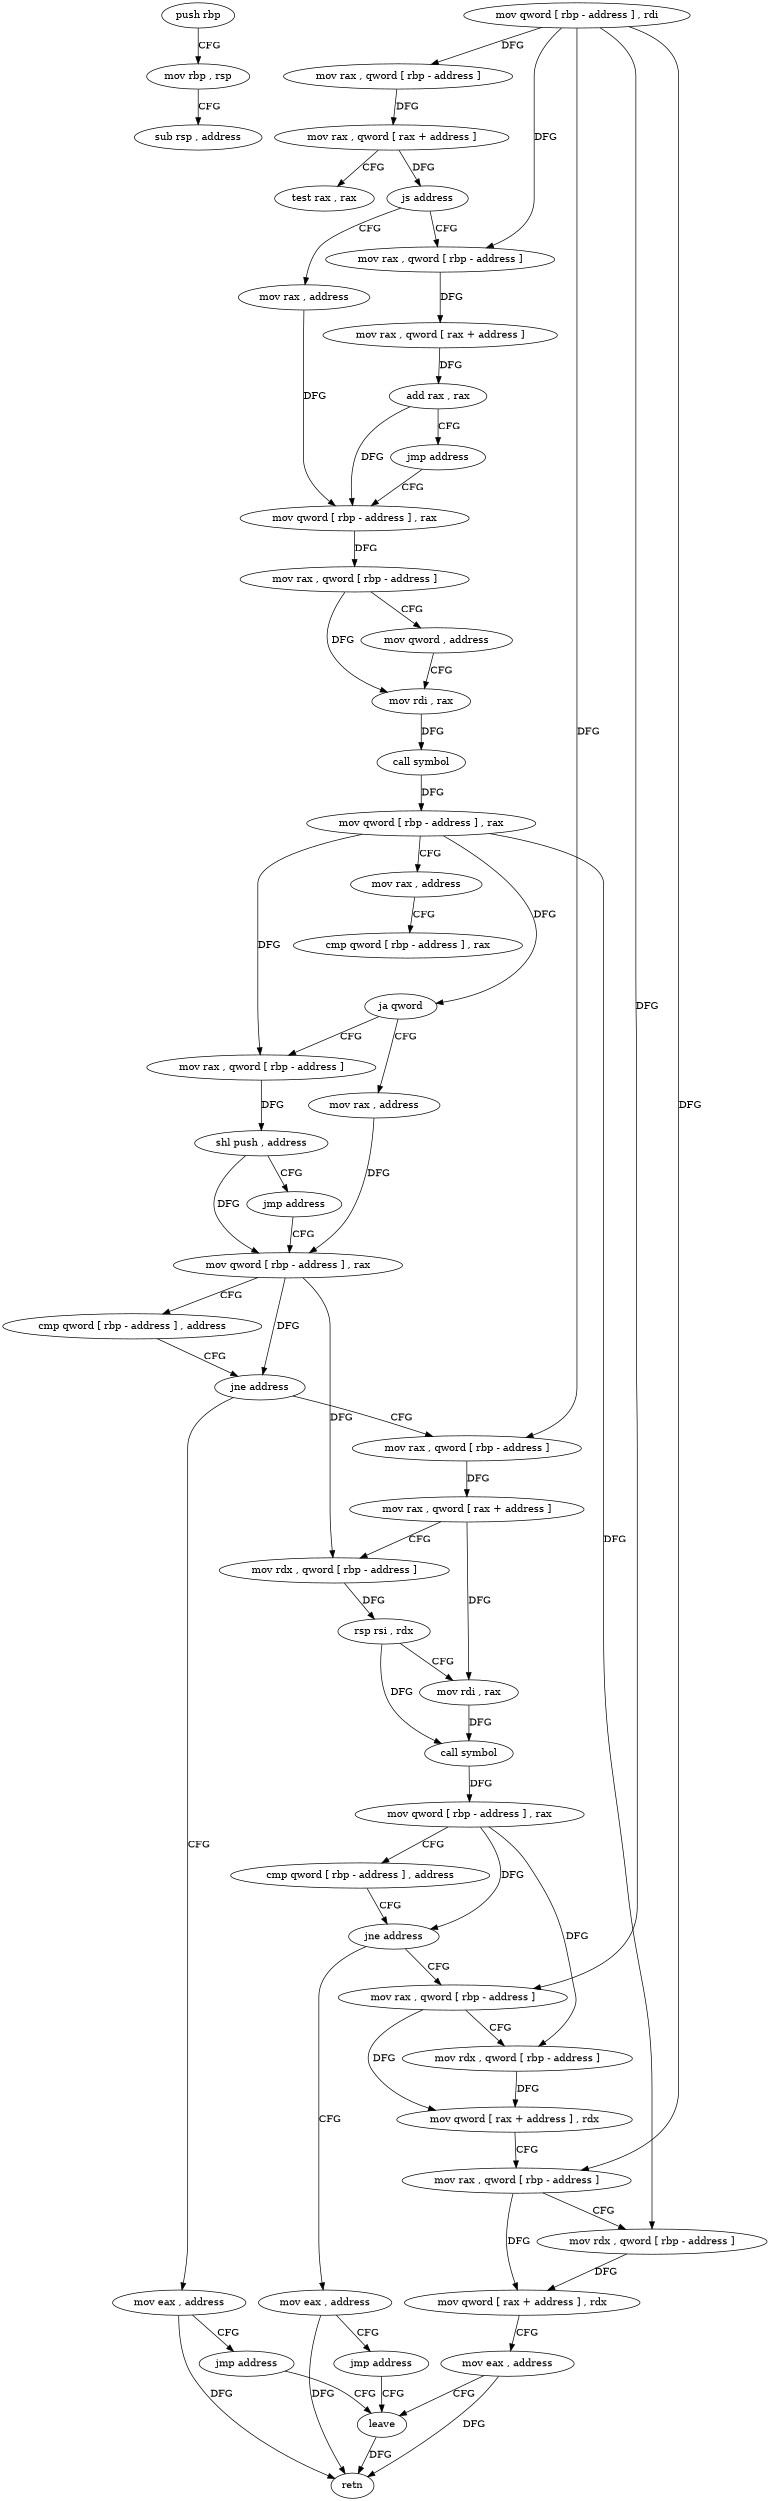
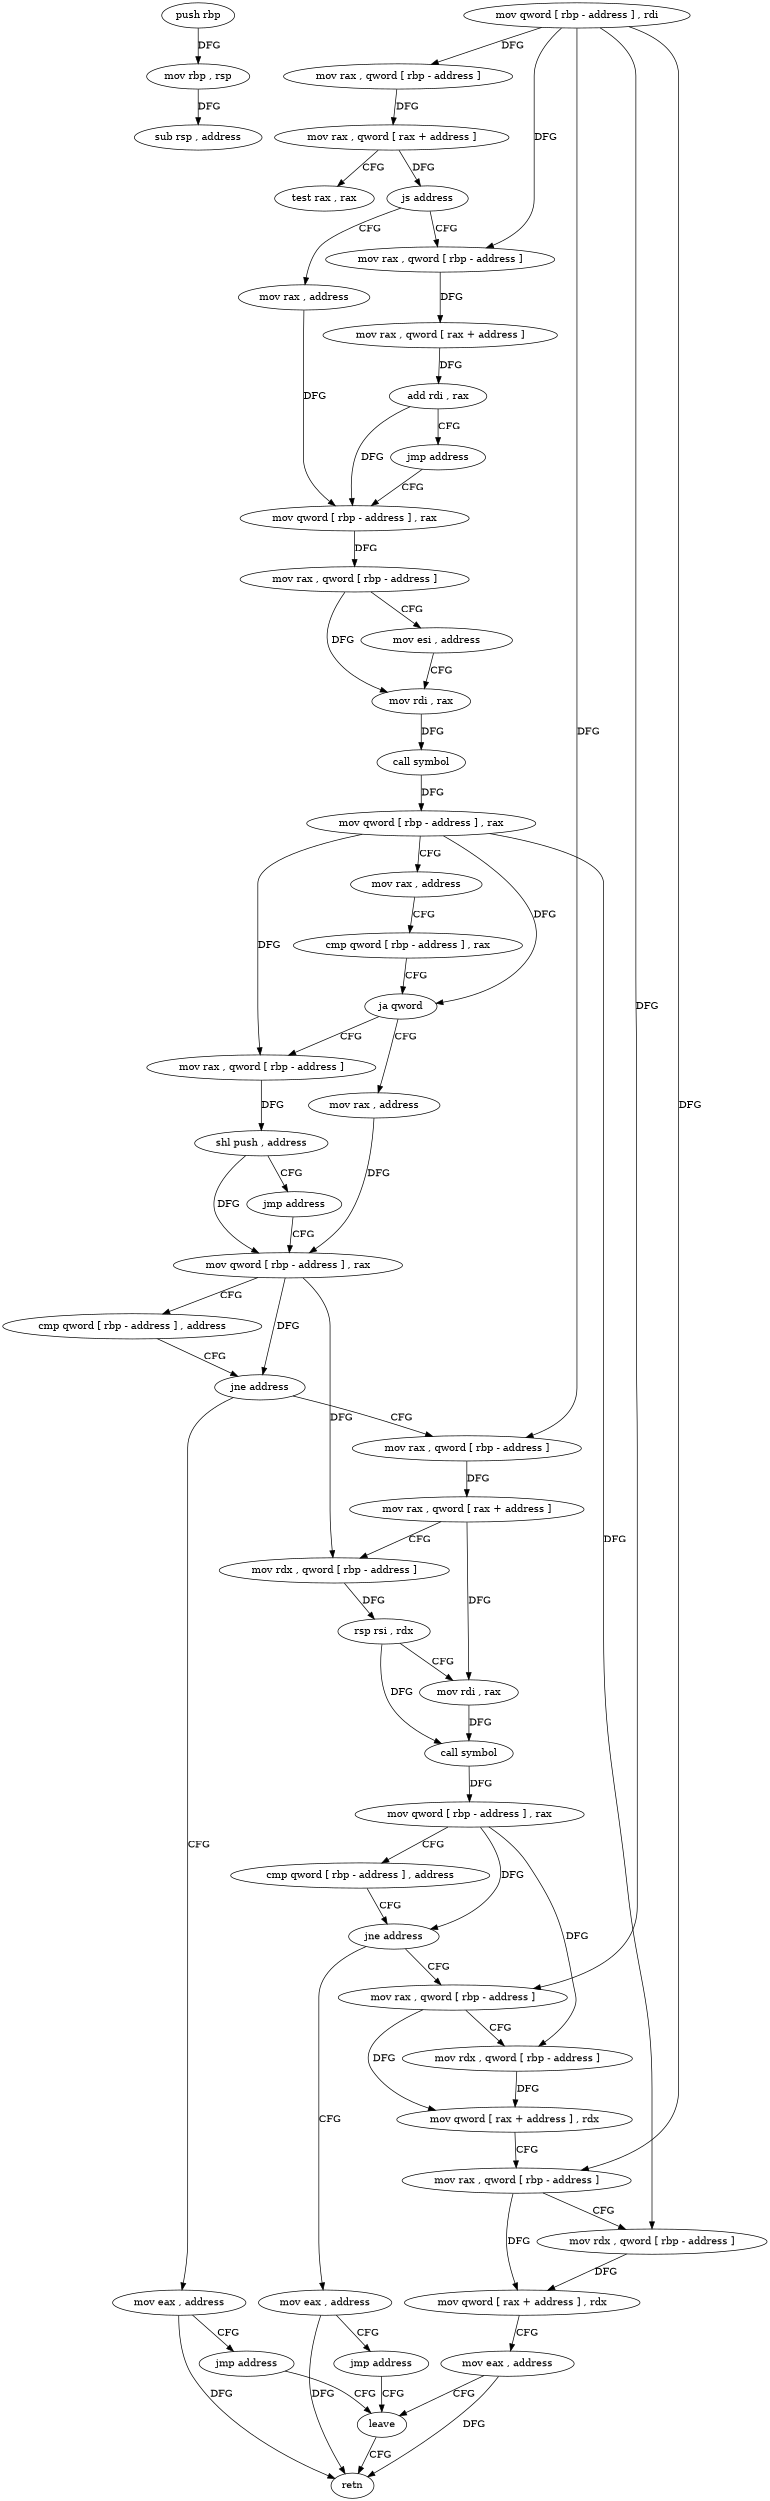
edge "push rbp" -> "mov rbp , rsp": label "CFG" -> "DFG"
edge "mov rbp , rsp" -> "sub rsp , address": label "CFG" -> "DFG"
node "add rax , rax": label "add rax , rax" -> "add rdi , rax"
node "mov qword , address": label "mov qword , address" -> "mov esi , address"
edge "cmp qword [ rbp - address ] , rax" -> "ja qword": added, label "CFG"
edge "leave" -> "retn": label "DFG" -> "CFG"
